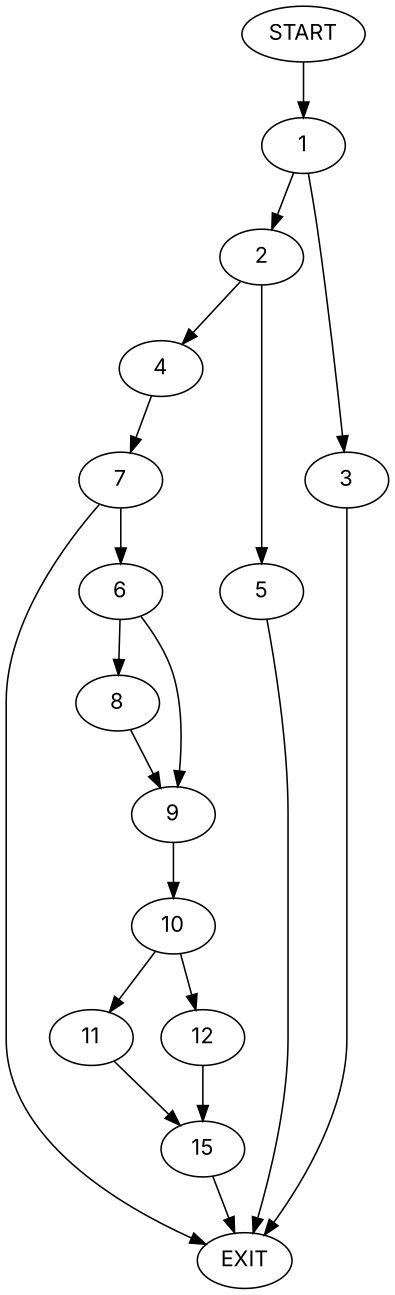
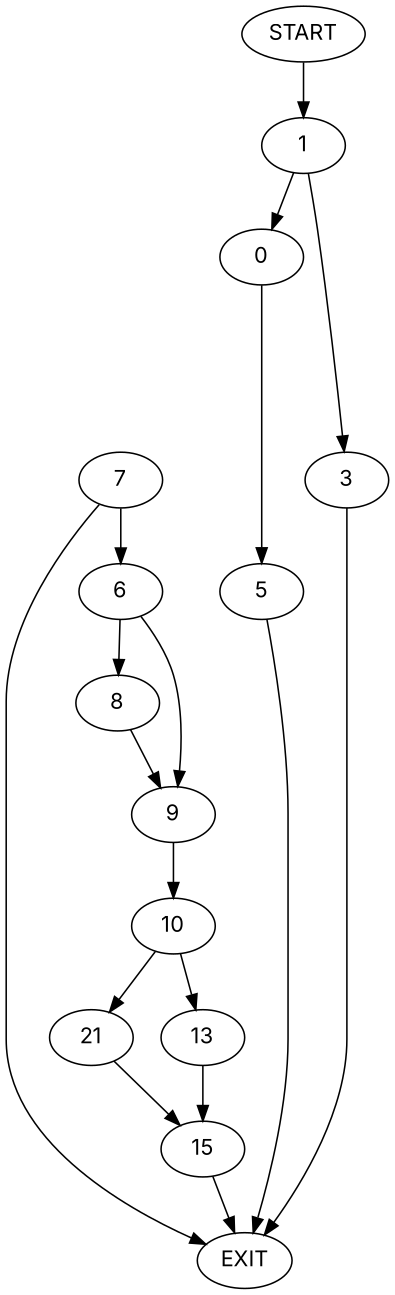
node "2": label "2" -> "0"
node "4": removed
node "11": label "11" -> "21"
node "12": label "12" -> "13"
